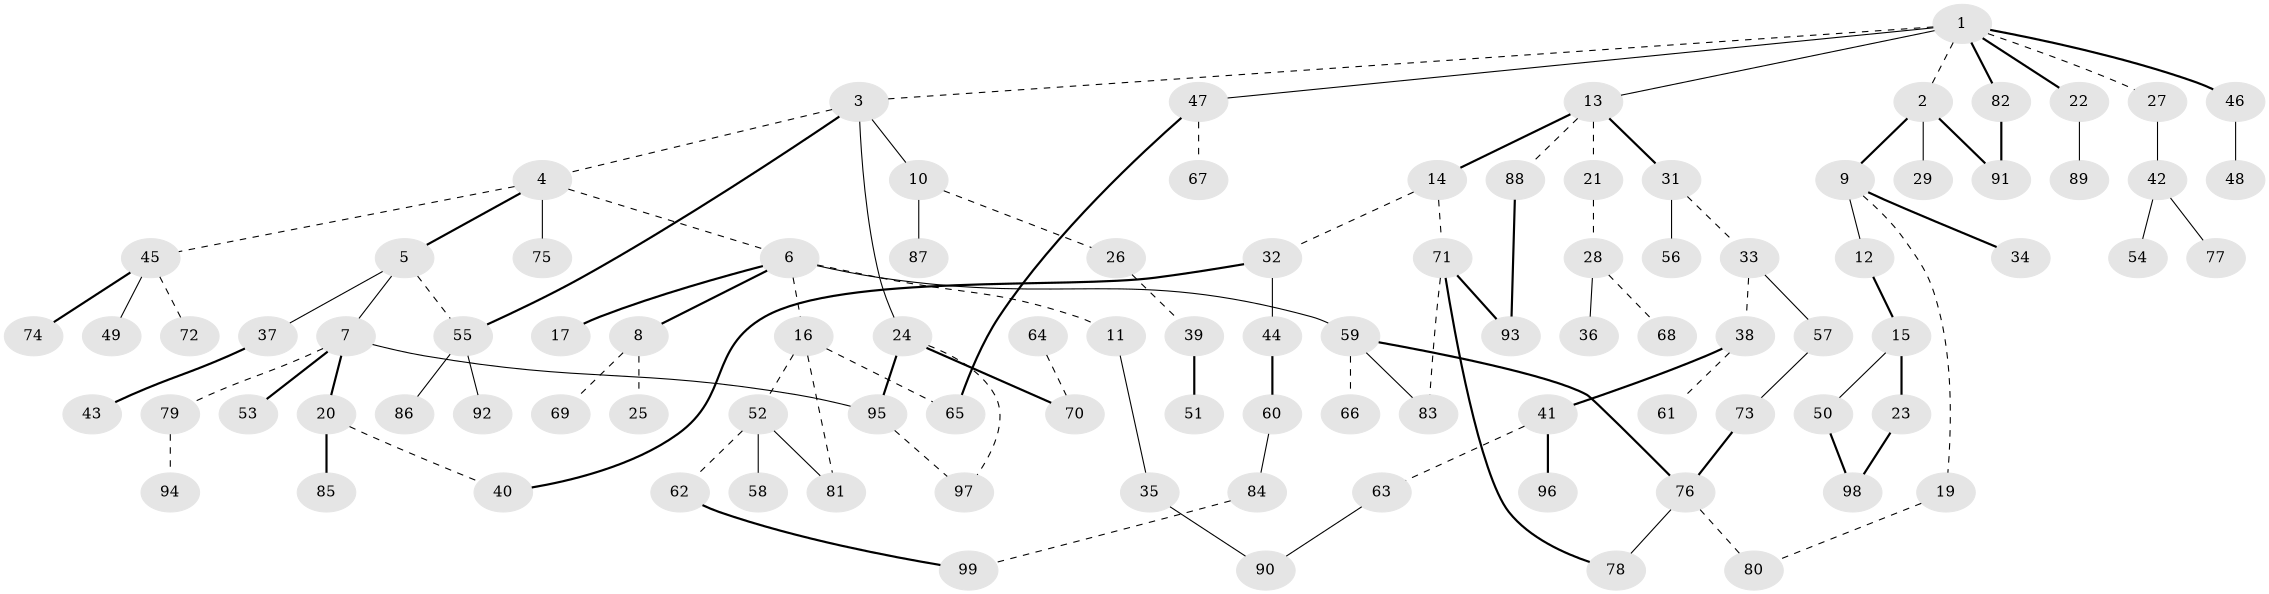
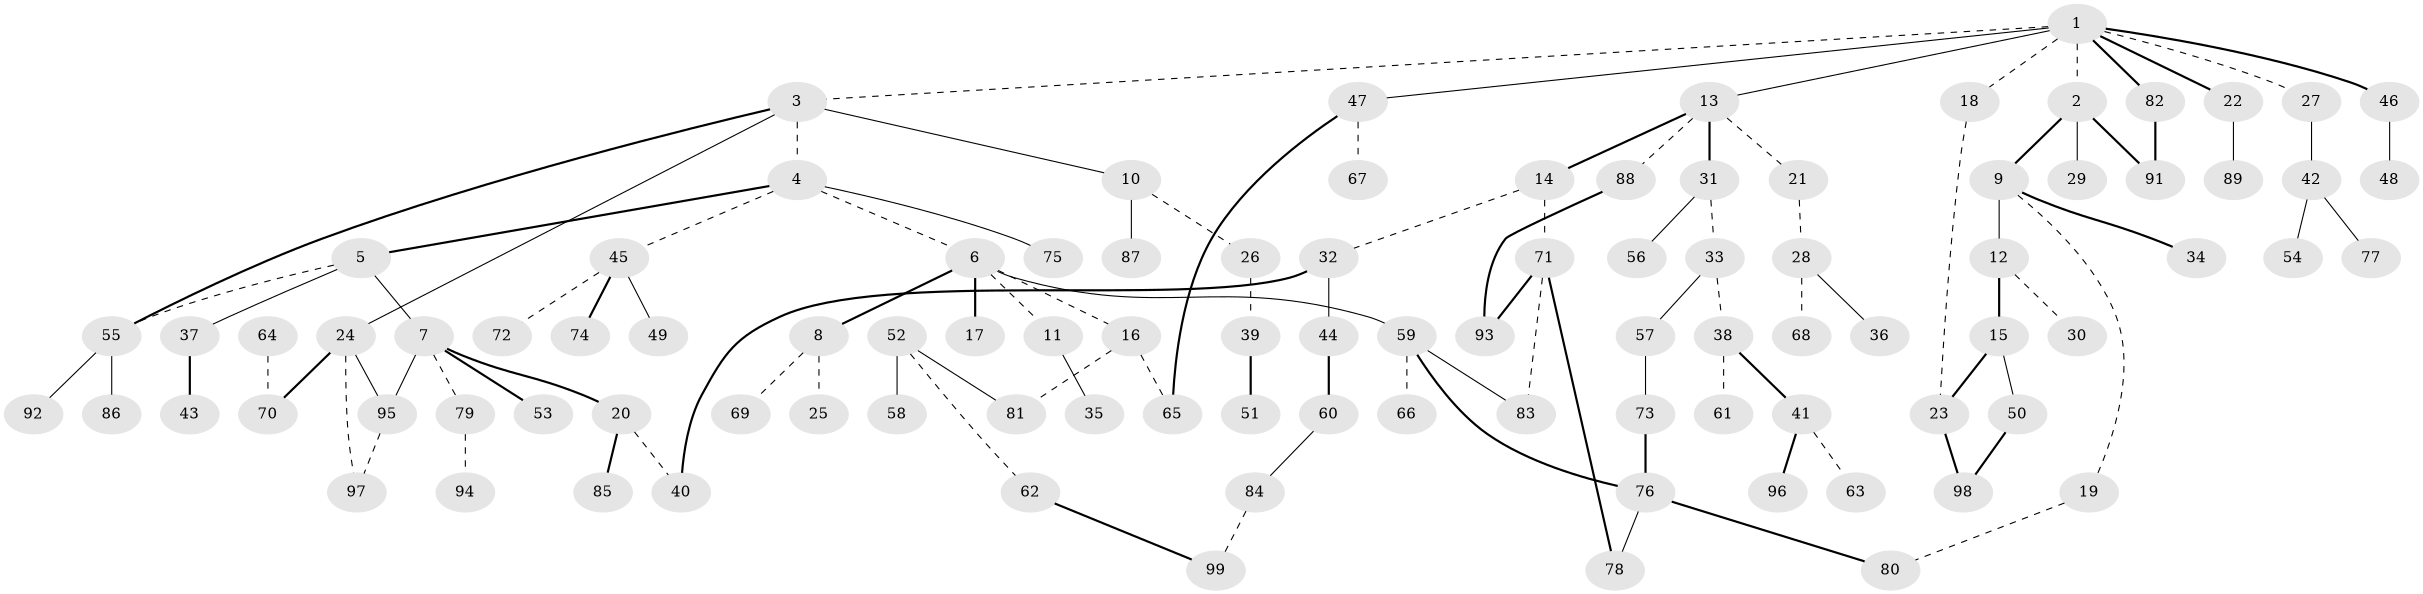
node "18": added
node "30": added
edge "24" -- "95": style bold -> solid
edge "16" -- "52": removed
edge "76" -- "80": style dashed -> bold
node "90": removed
